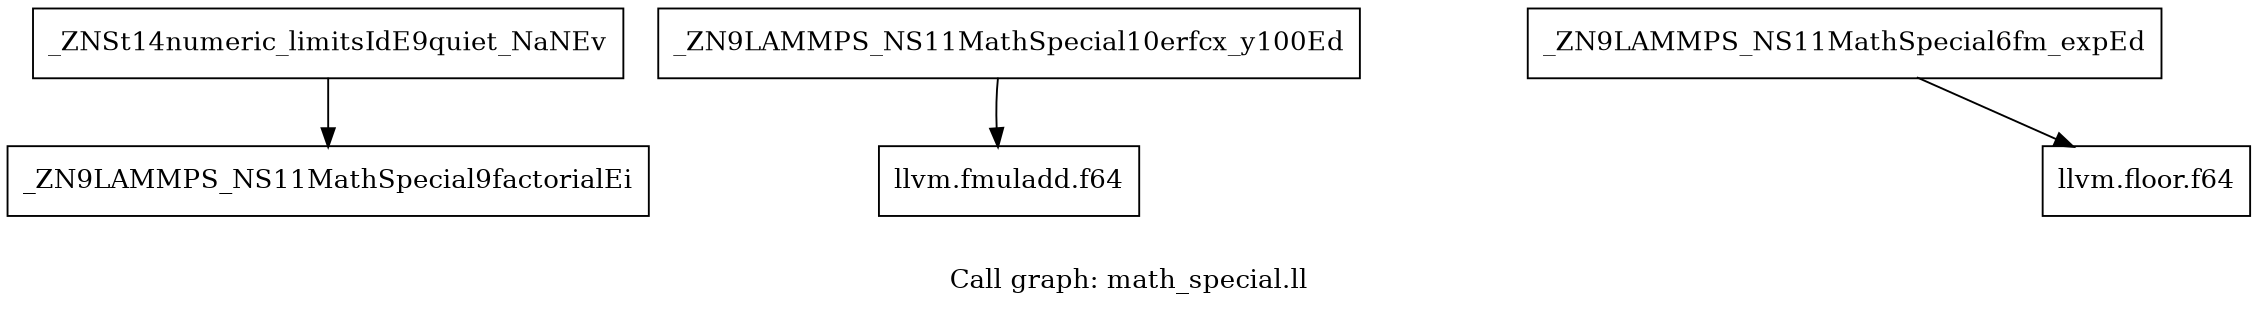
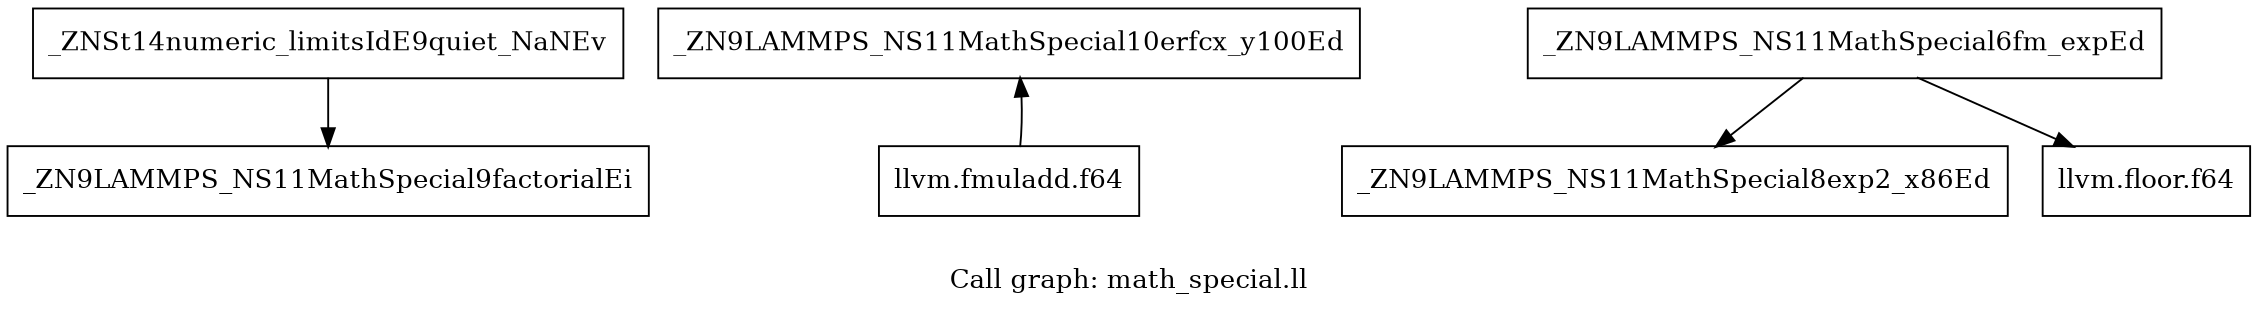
edge "_ZN9LAMMPS_NS11MathSpecial10erfcx_y100Ed" -> "llvm.fmuladd.f64": reversed
node "_ZN9LAMMPS_NS11MathSpecial8exp2_x86Ed": added
